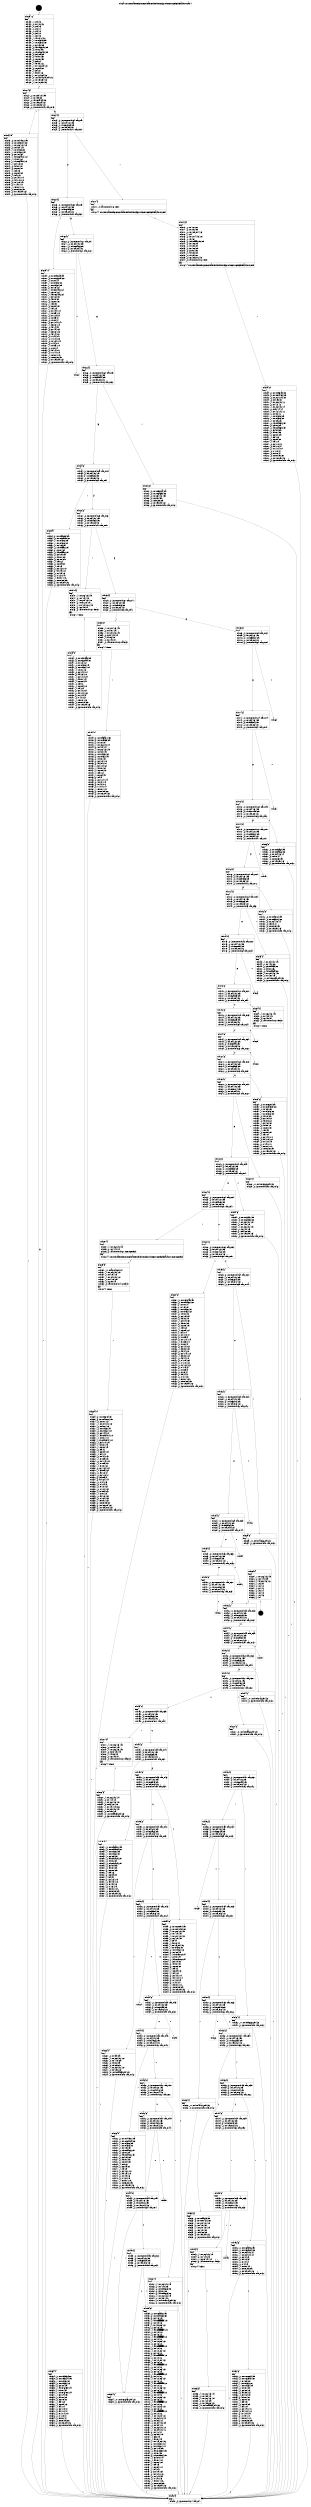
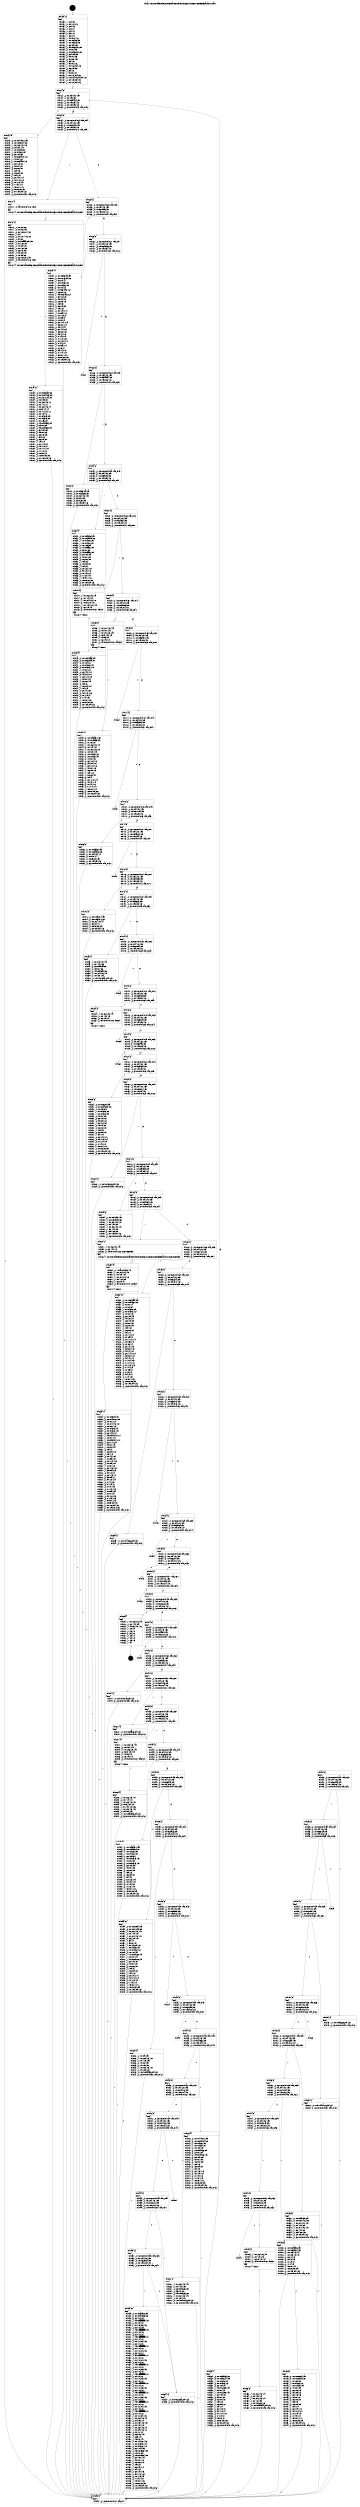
edge "0x40280f [24]" -> "0x401928 [28]": reversed
